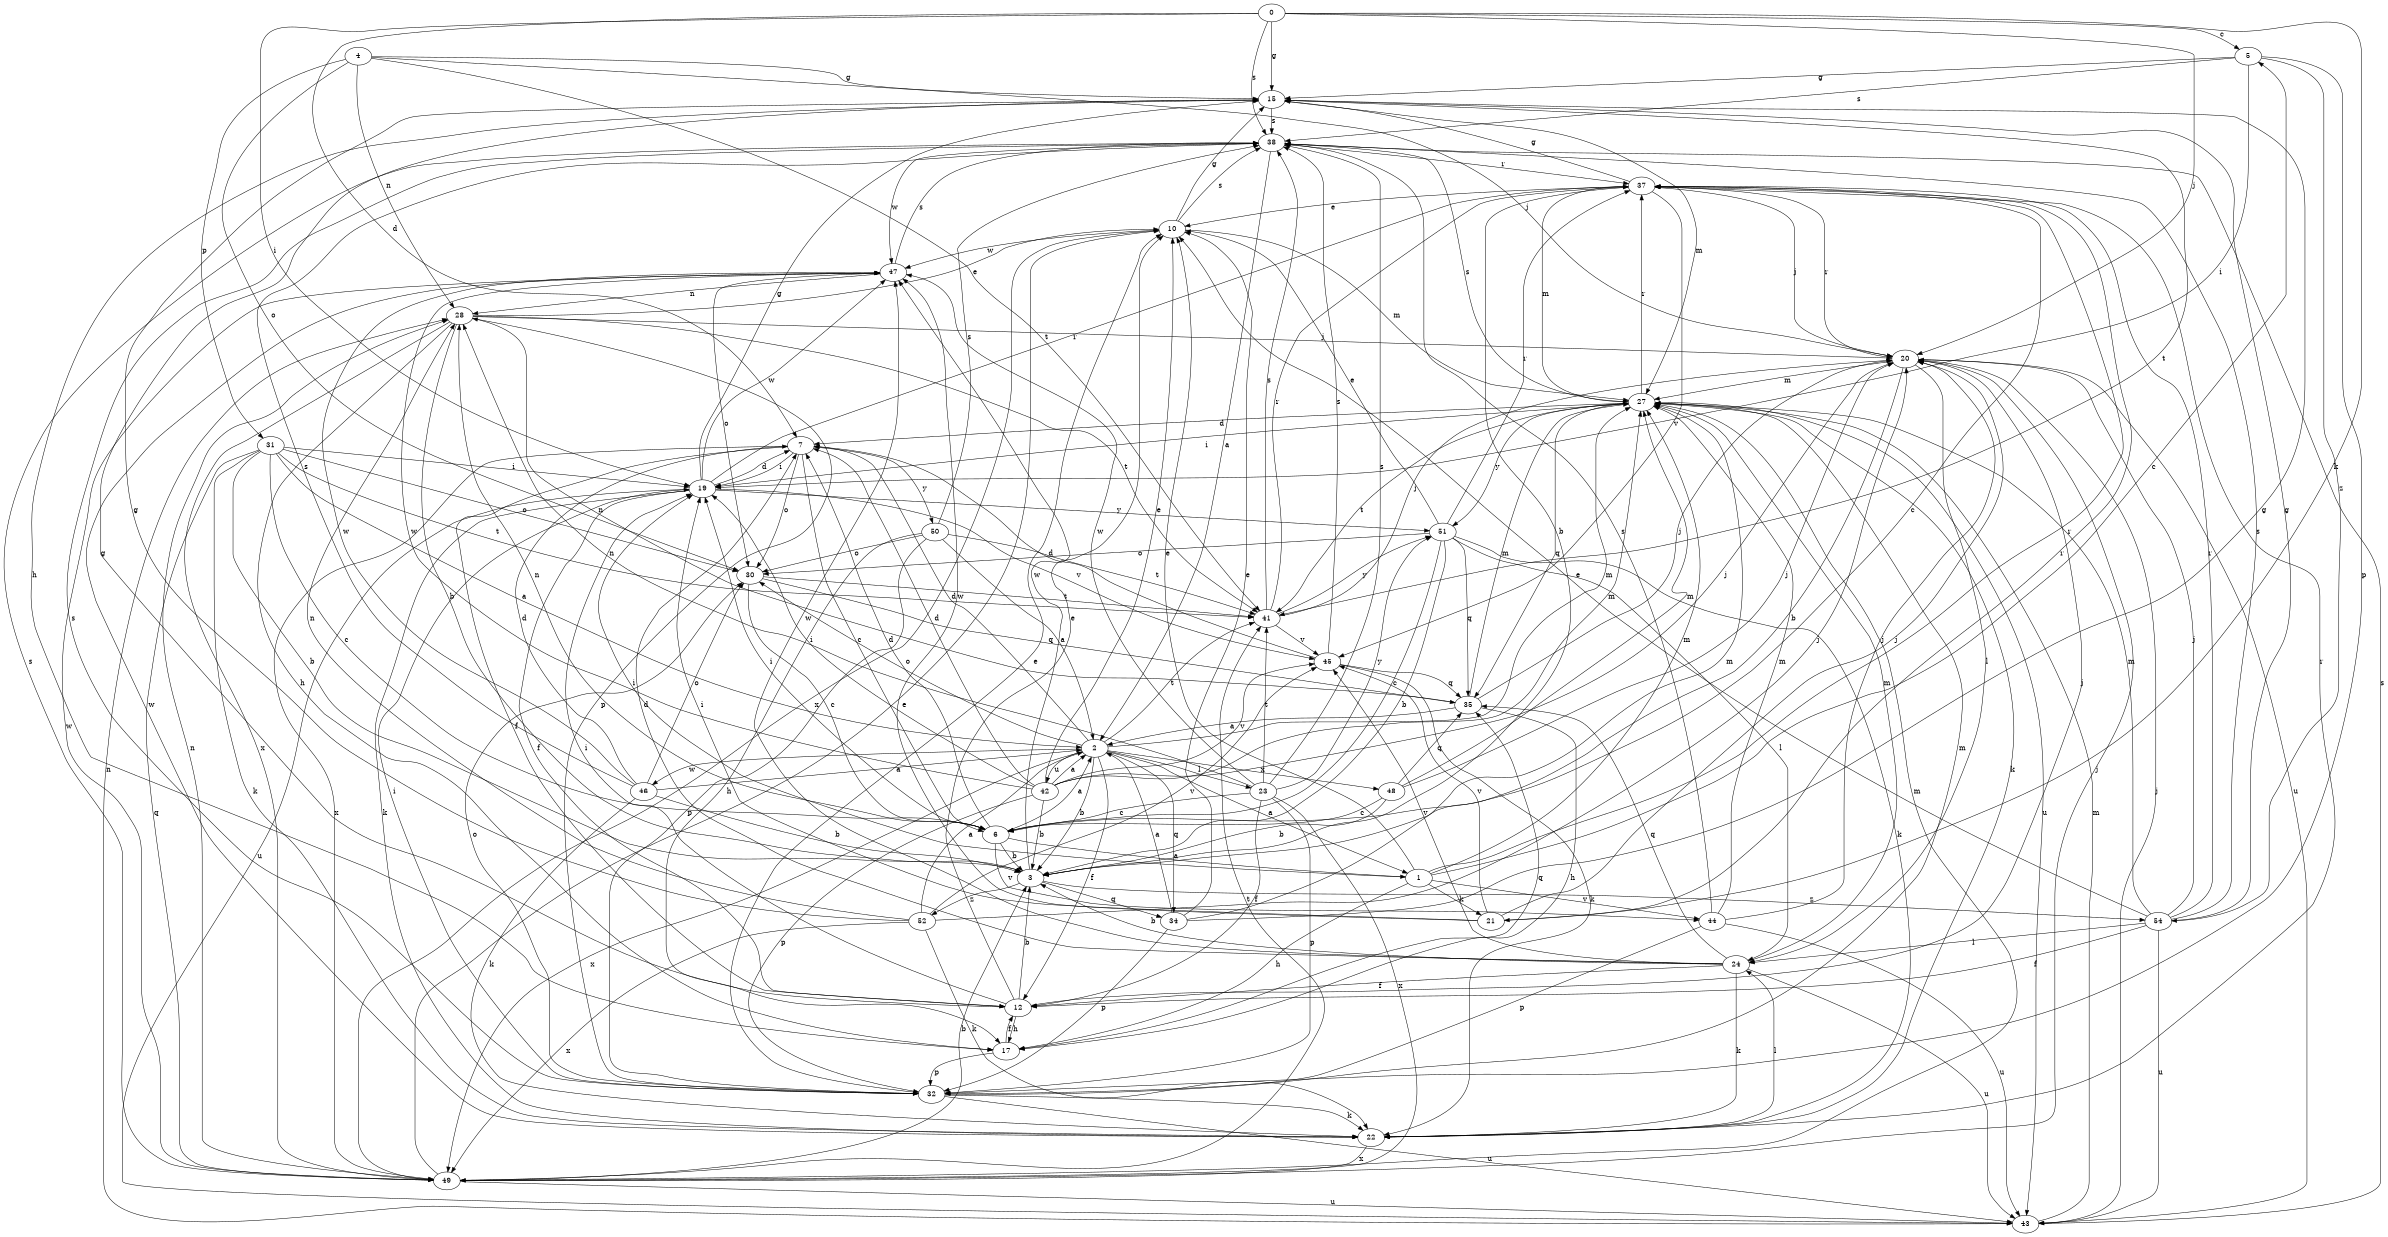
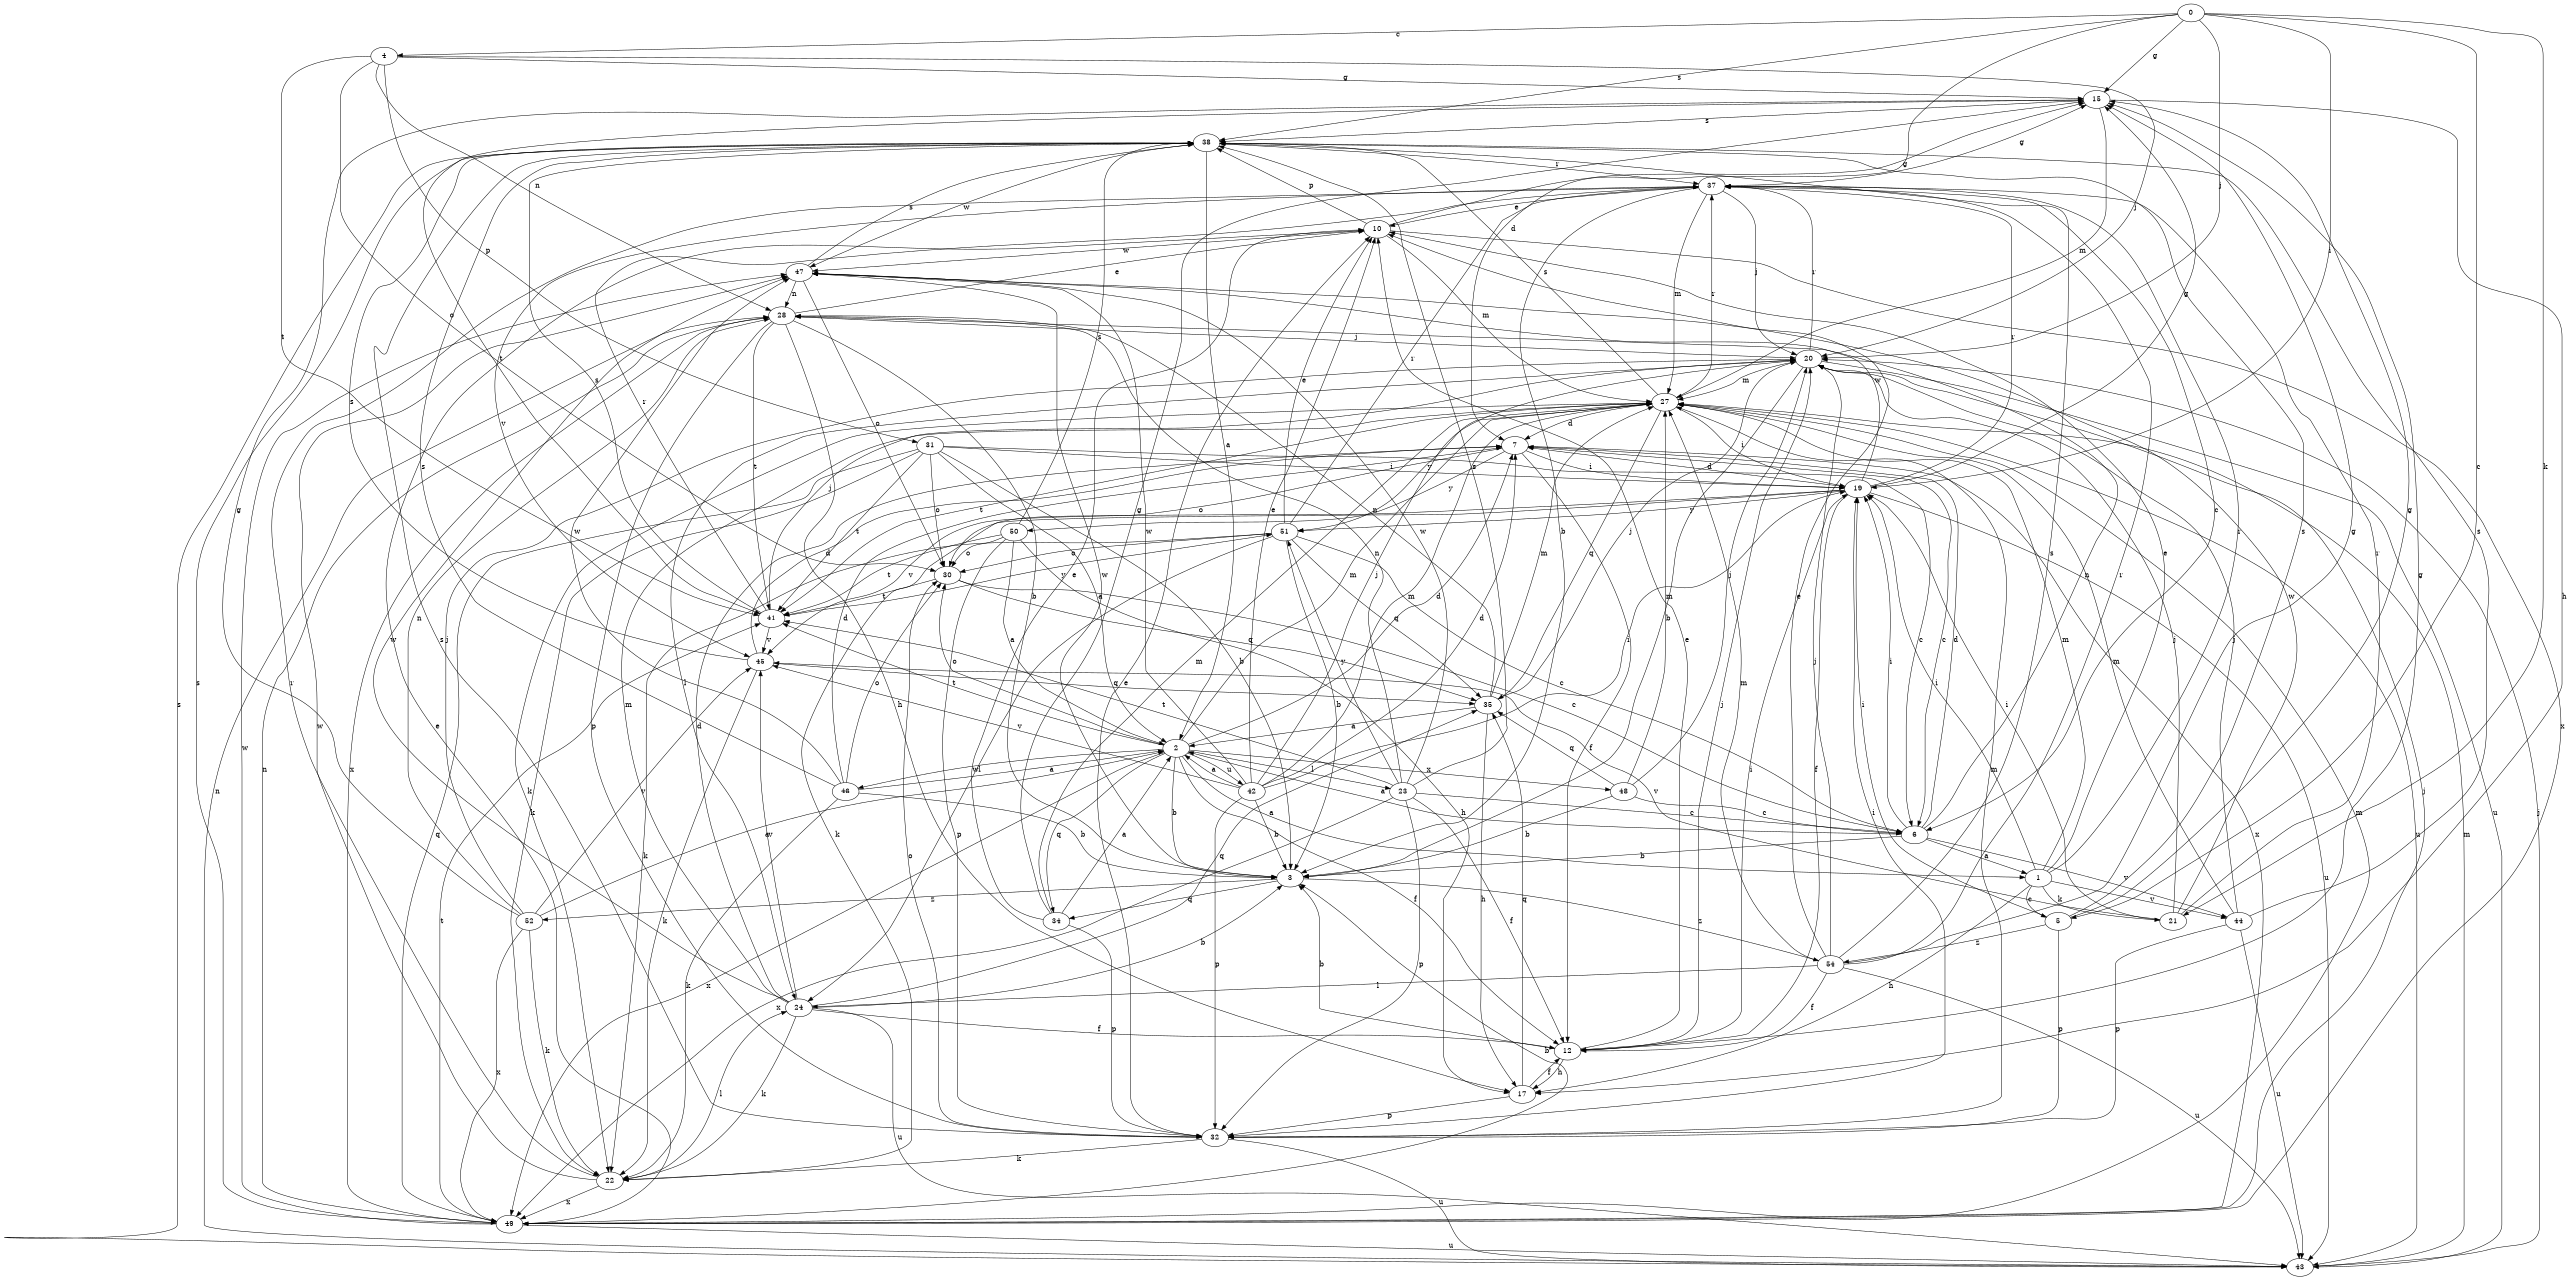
edge "0" -> "4": added, label "c"
edge "10" -> "38": label "s" -> "p"
